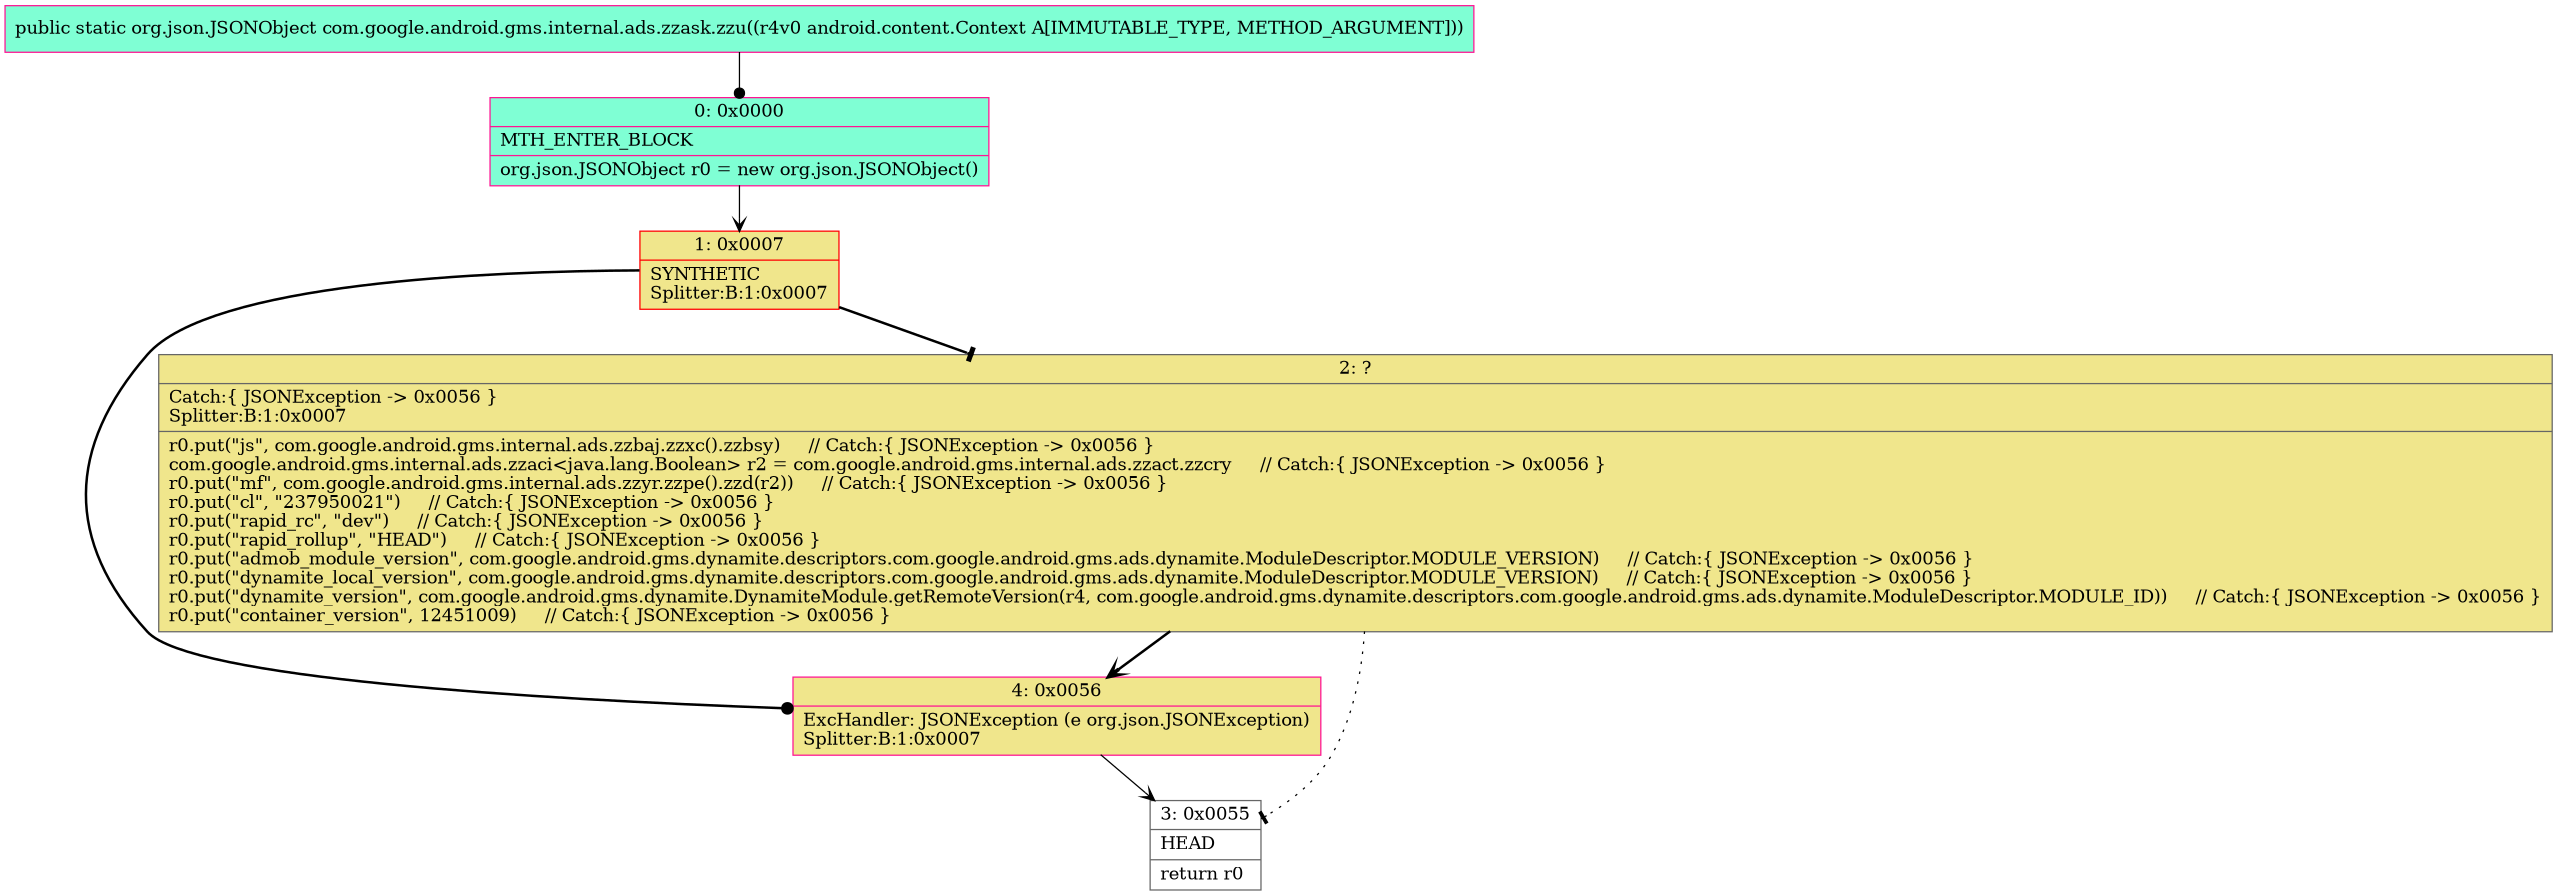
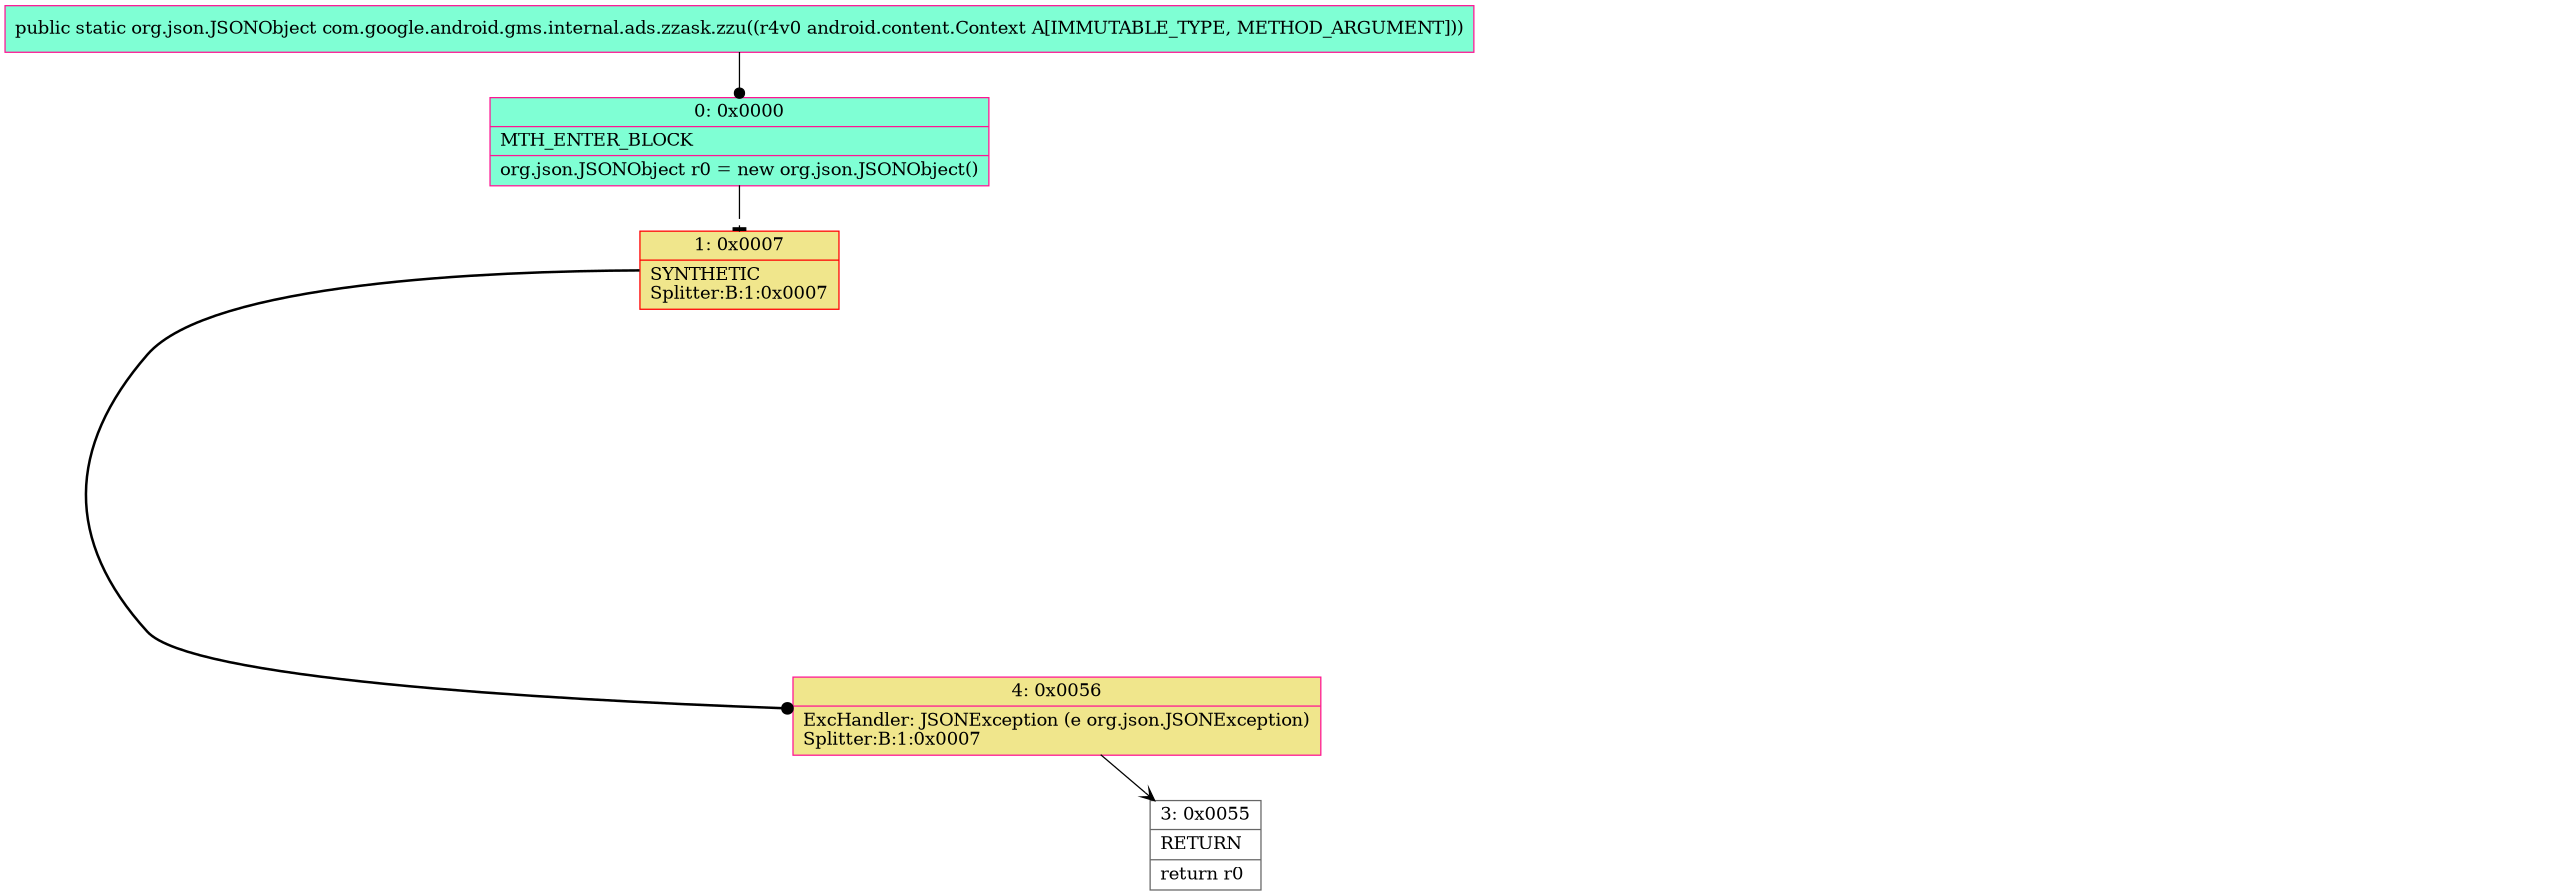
edge "0: 0x0000" -> "1: 0x0007": arrowhead vee -> tee
node "2: ?": removed
node "3: 0x0055": text "HEAD" -> "RETURN"
